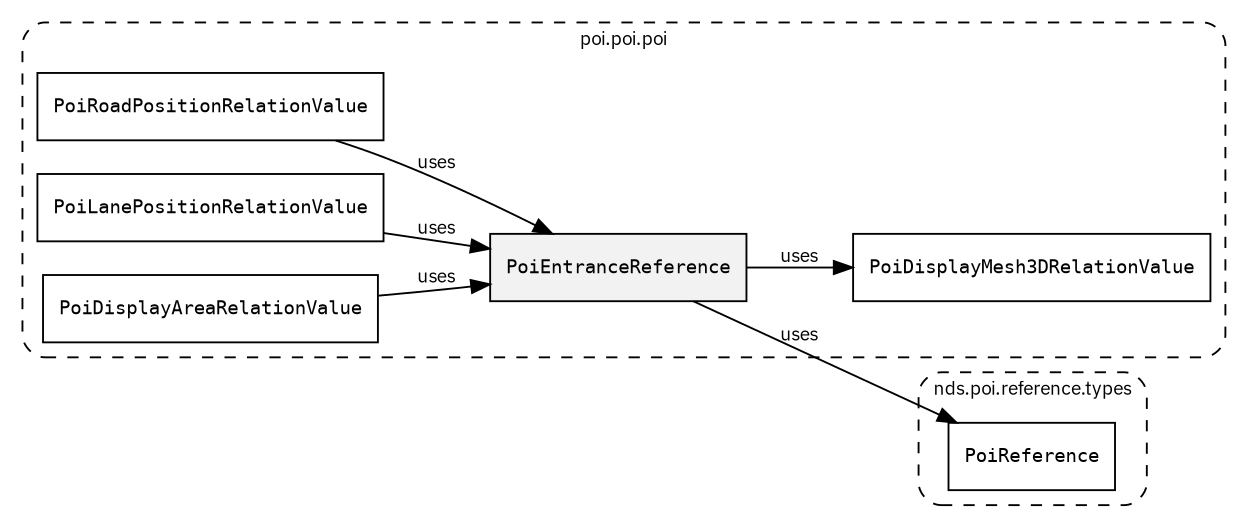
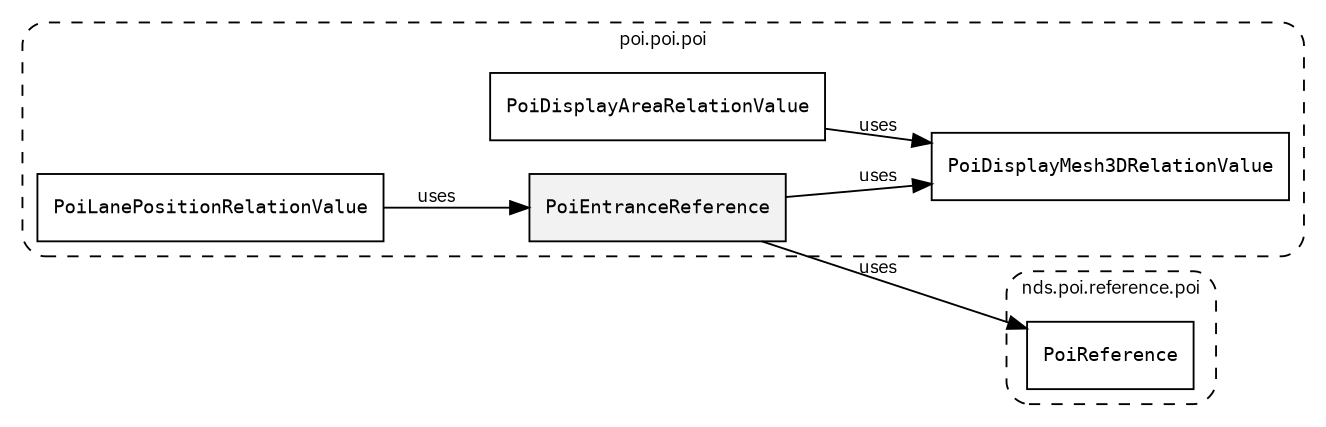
node "PoiRoadPositionRelationValue": removed
edge "PoiDisplayAreaRelationValue" -> "PoiEntranceReference": now "PoiDisplayAreaRelationValue" -> "PoiDisplayMesh3DRelationValue"
cluster "nds.poi.reference.types": label "nds.poi.reference.types" -> "nds.poi.reference.poi"
